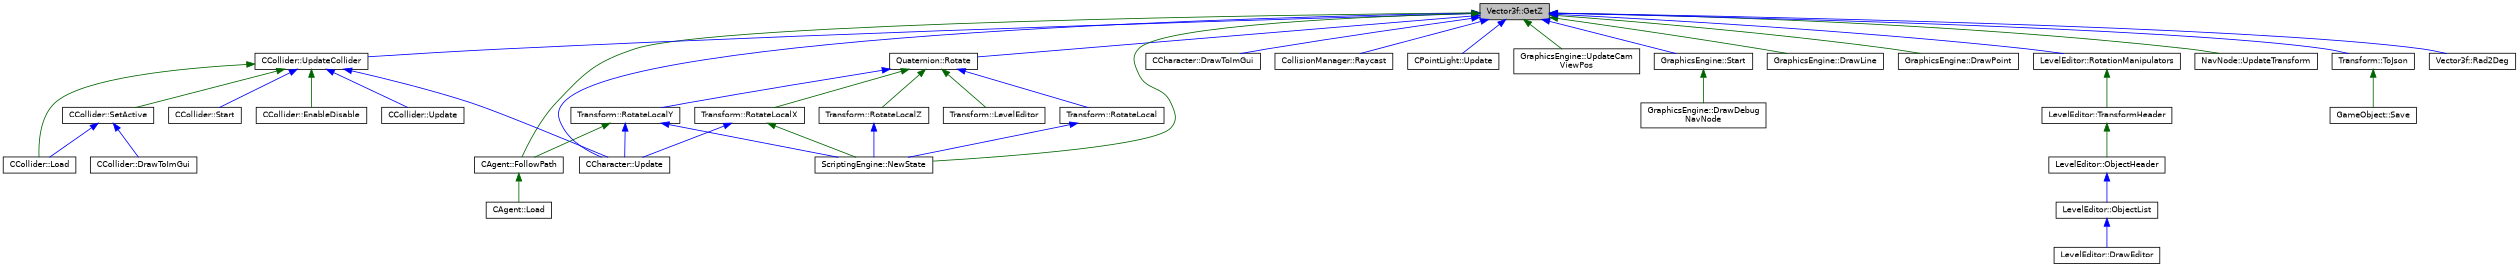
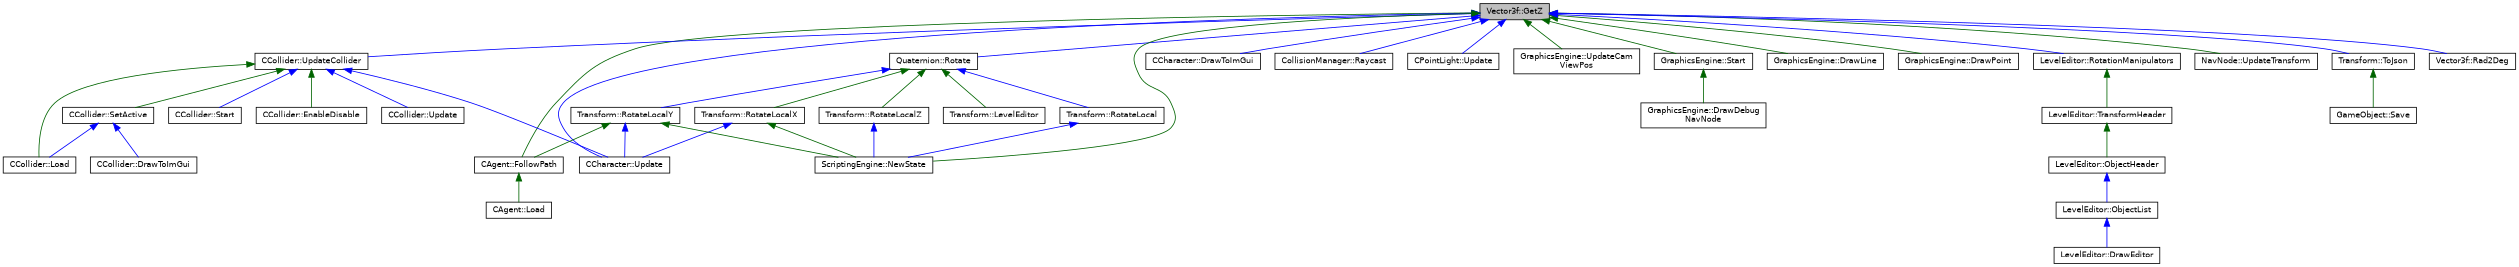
edge "GraphicsEngine::Start" -> "Vector3f::GetZ": color blue -> darkgreen
edge "ScriptingEngine::NewState" -> "Transform::RotateLocalY": color blue -> darkgreen
